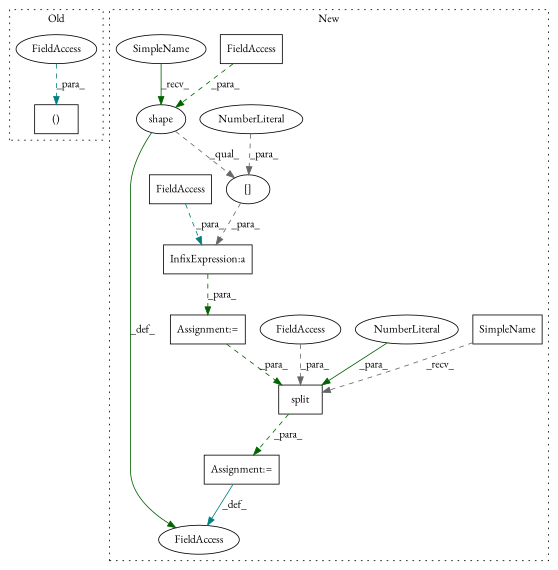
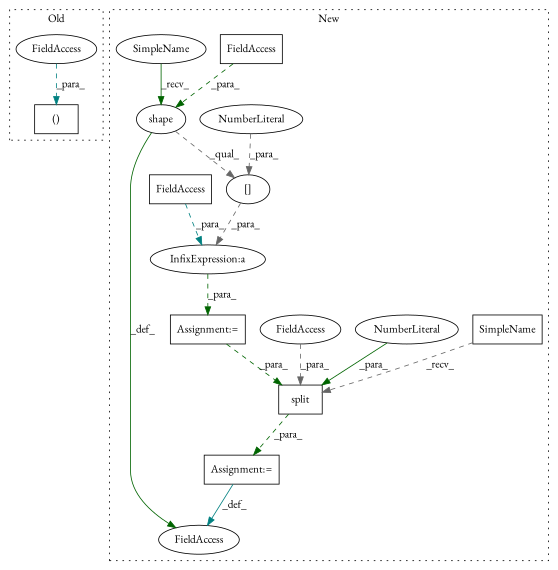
node "InfixExpression:a": shape box -> ellipse
